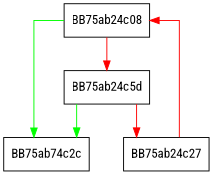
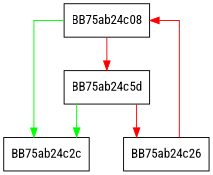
node "BB75ab74c2c": label "BB75ab74c2c" -> "BB75ab24c2c"
node "BB75ab24c27": label "BB75ab24c27" -> "BB75ab24c26"
